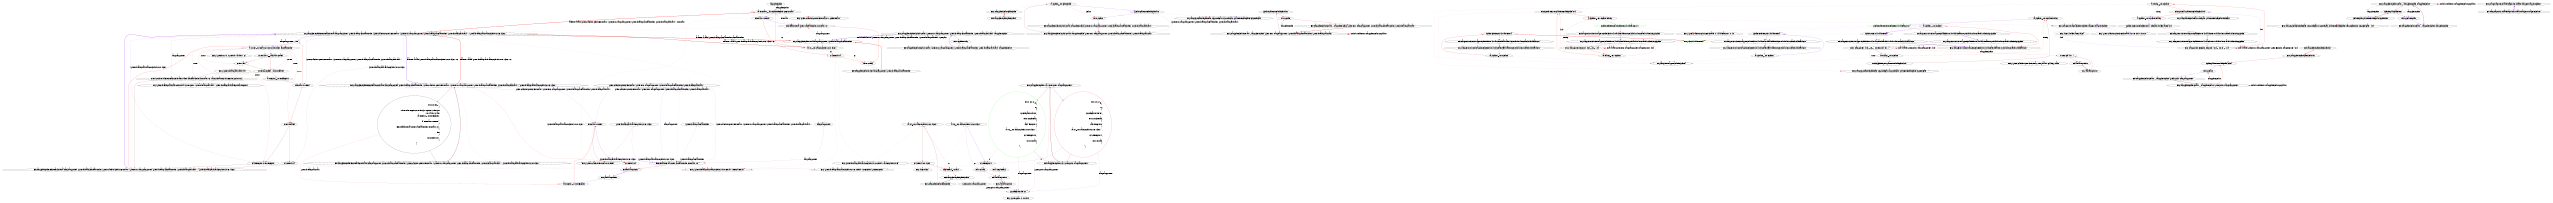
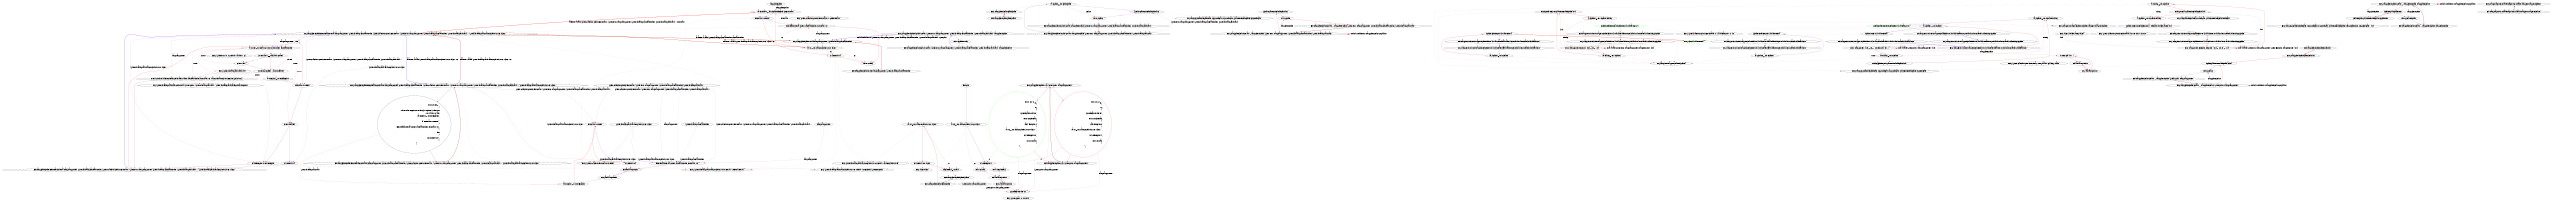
node "Exception": added
